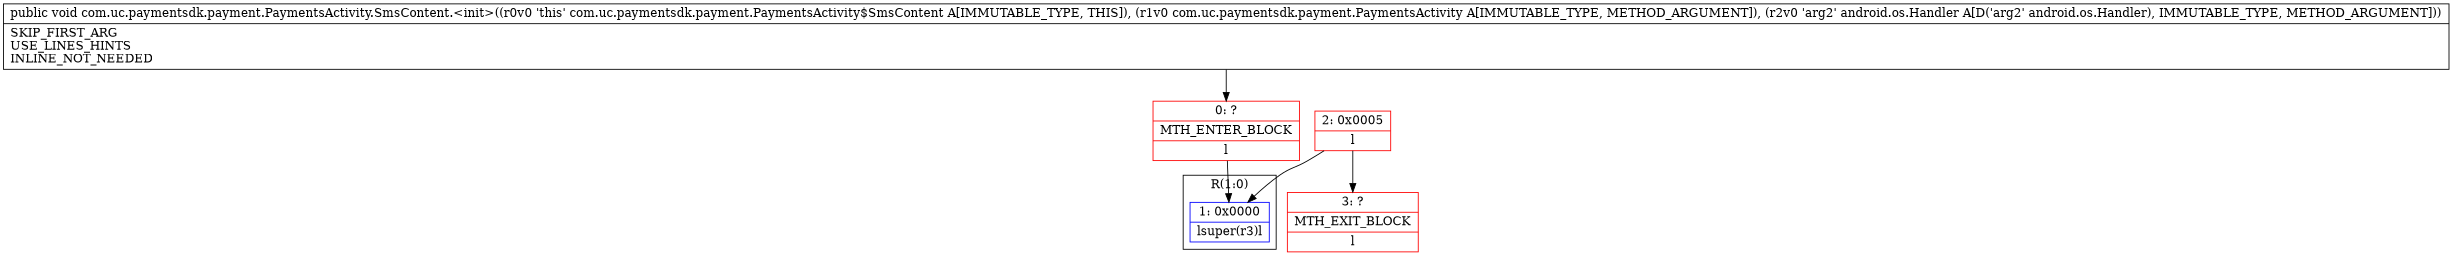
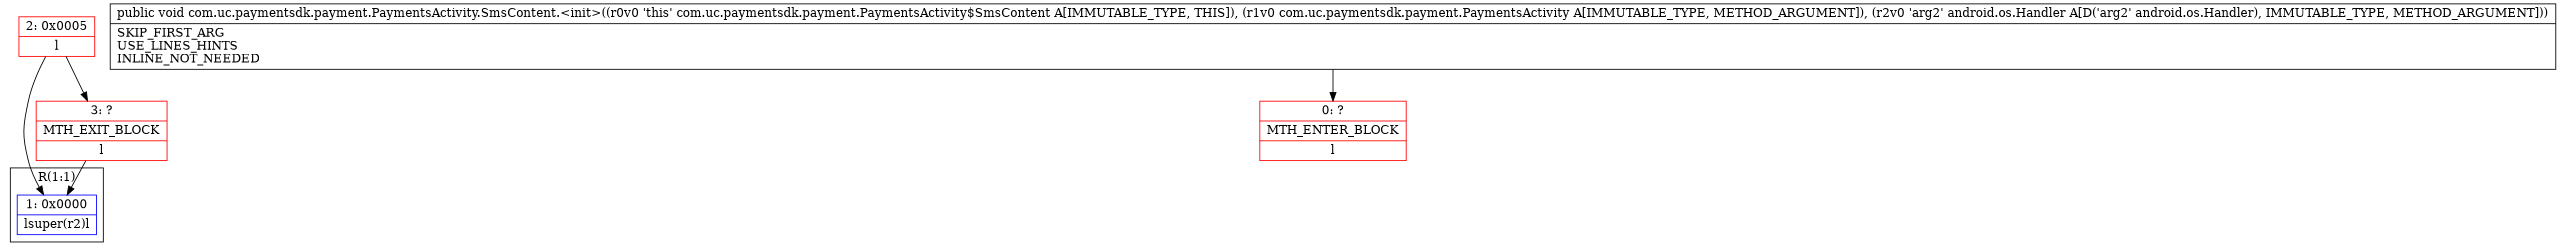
edge "0: ?" -> "1: 0x0000": now "3: ?" -> "1: 0x0000"
cluster "R(1:0)": label "R(1:0)" -> "R(1:1)"
node "1: 0x0000": text "lsuper(r3)l" -> "lsuper(r2)l"
